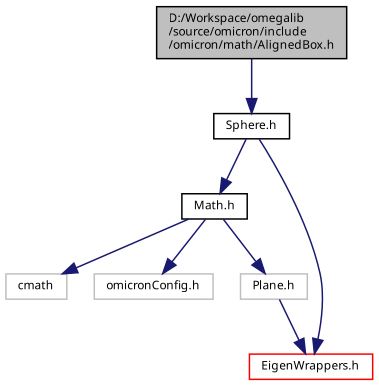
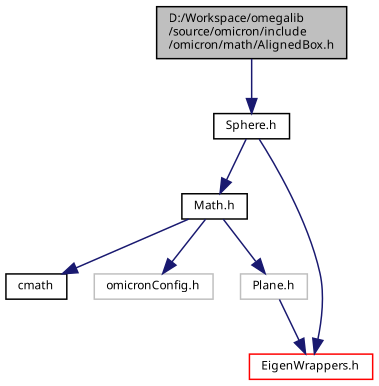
node "cmath": color grey75 -> black
